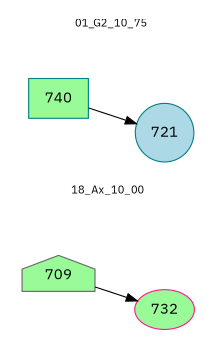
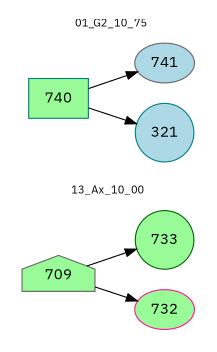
node "741": added
node "721": label "721" -> "321"
cluster "18_Ax_10_00": label "18_Ax_10_00" -> "13_Ax_10_00"
node "733": added
